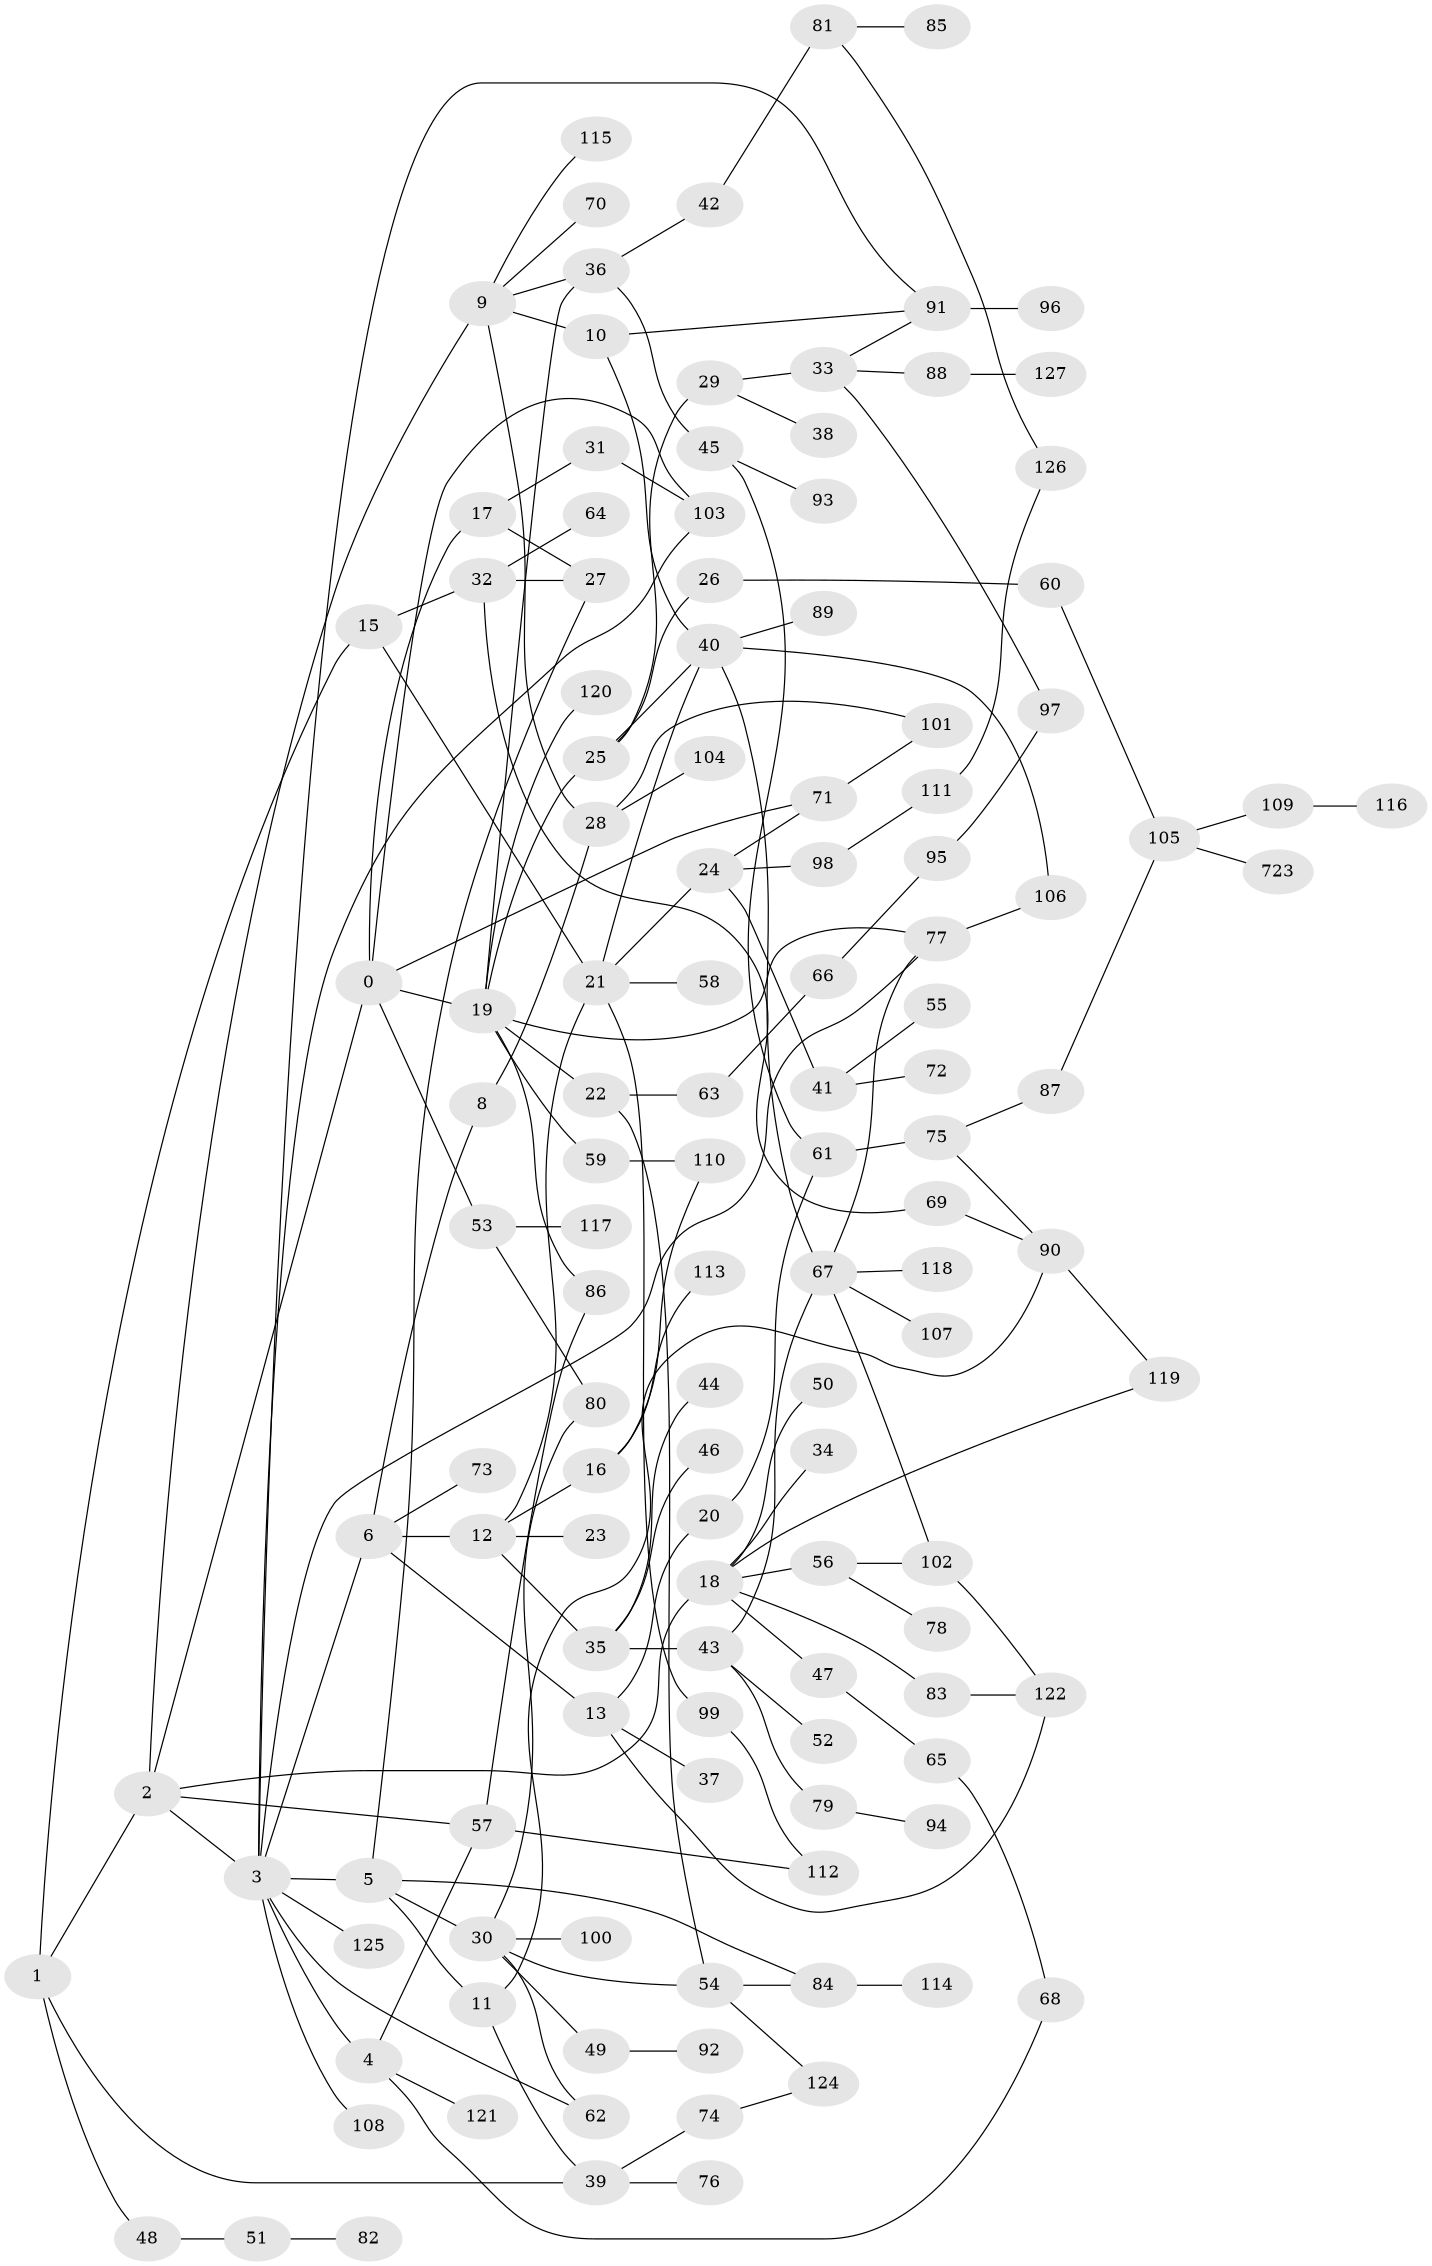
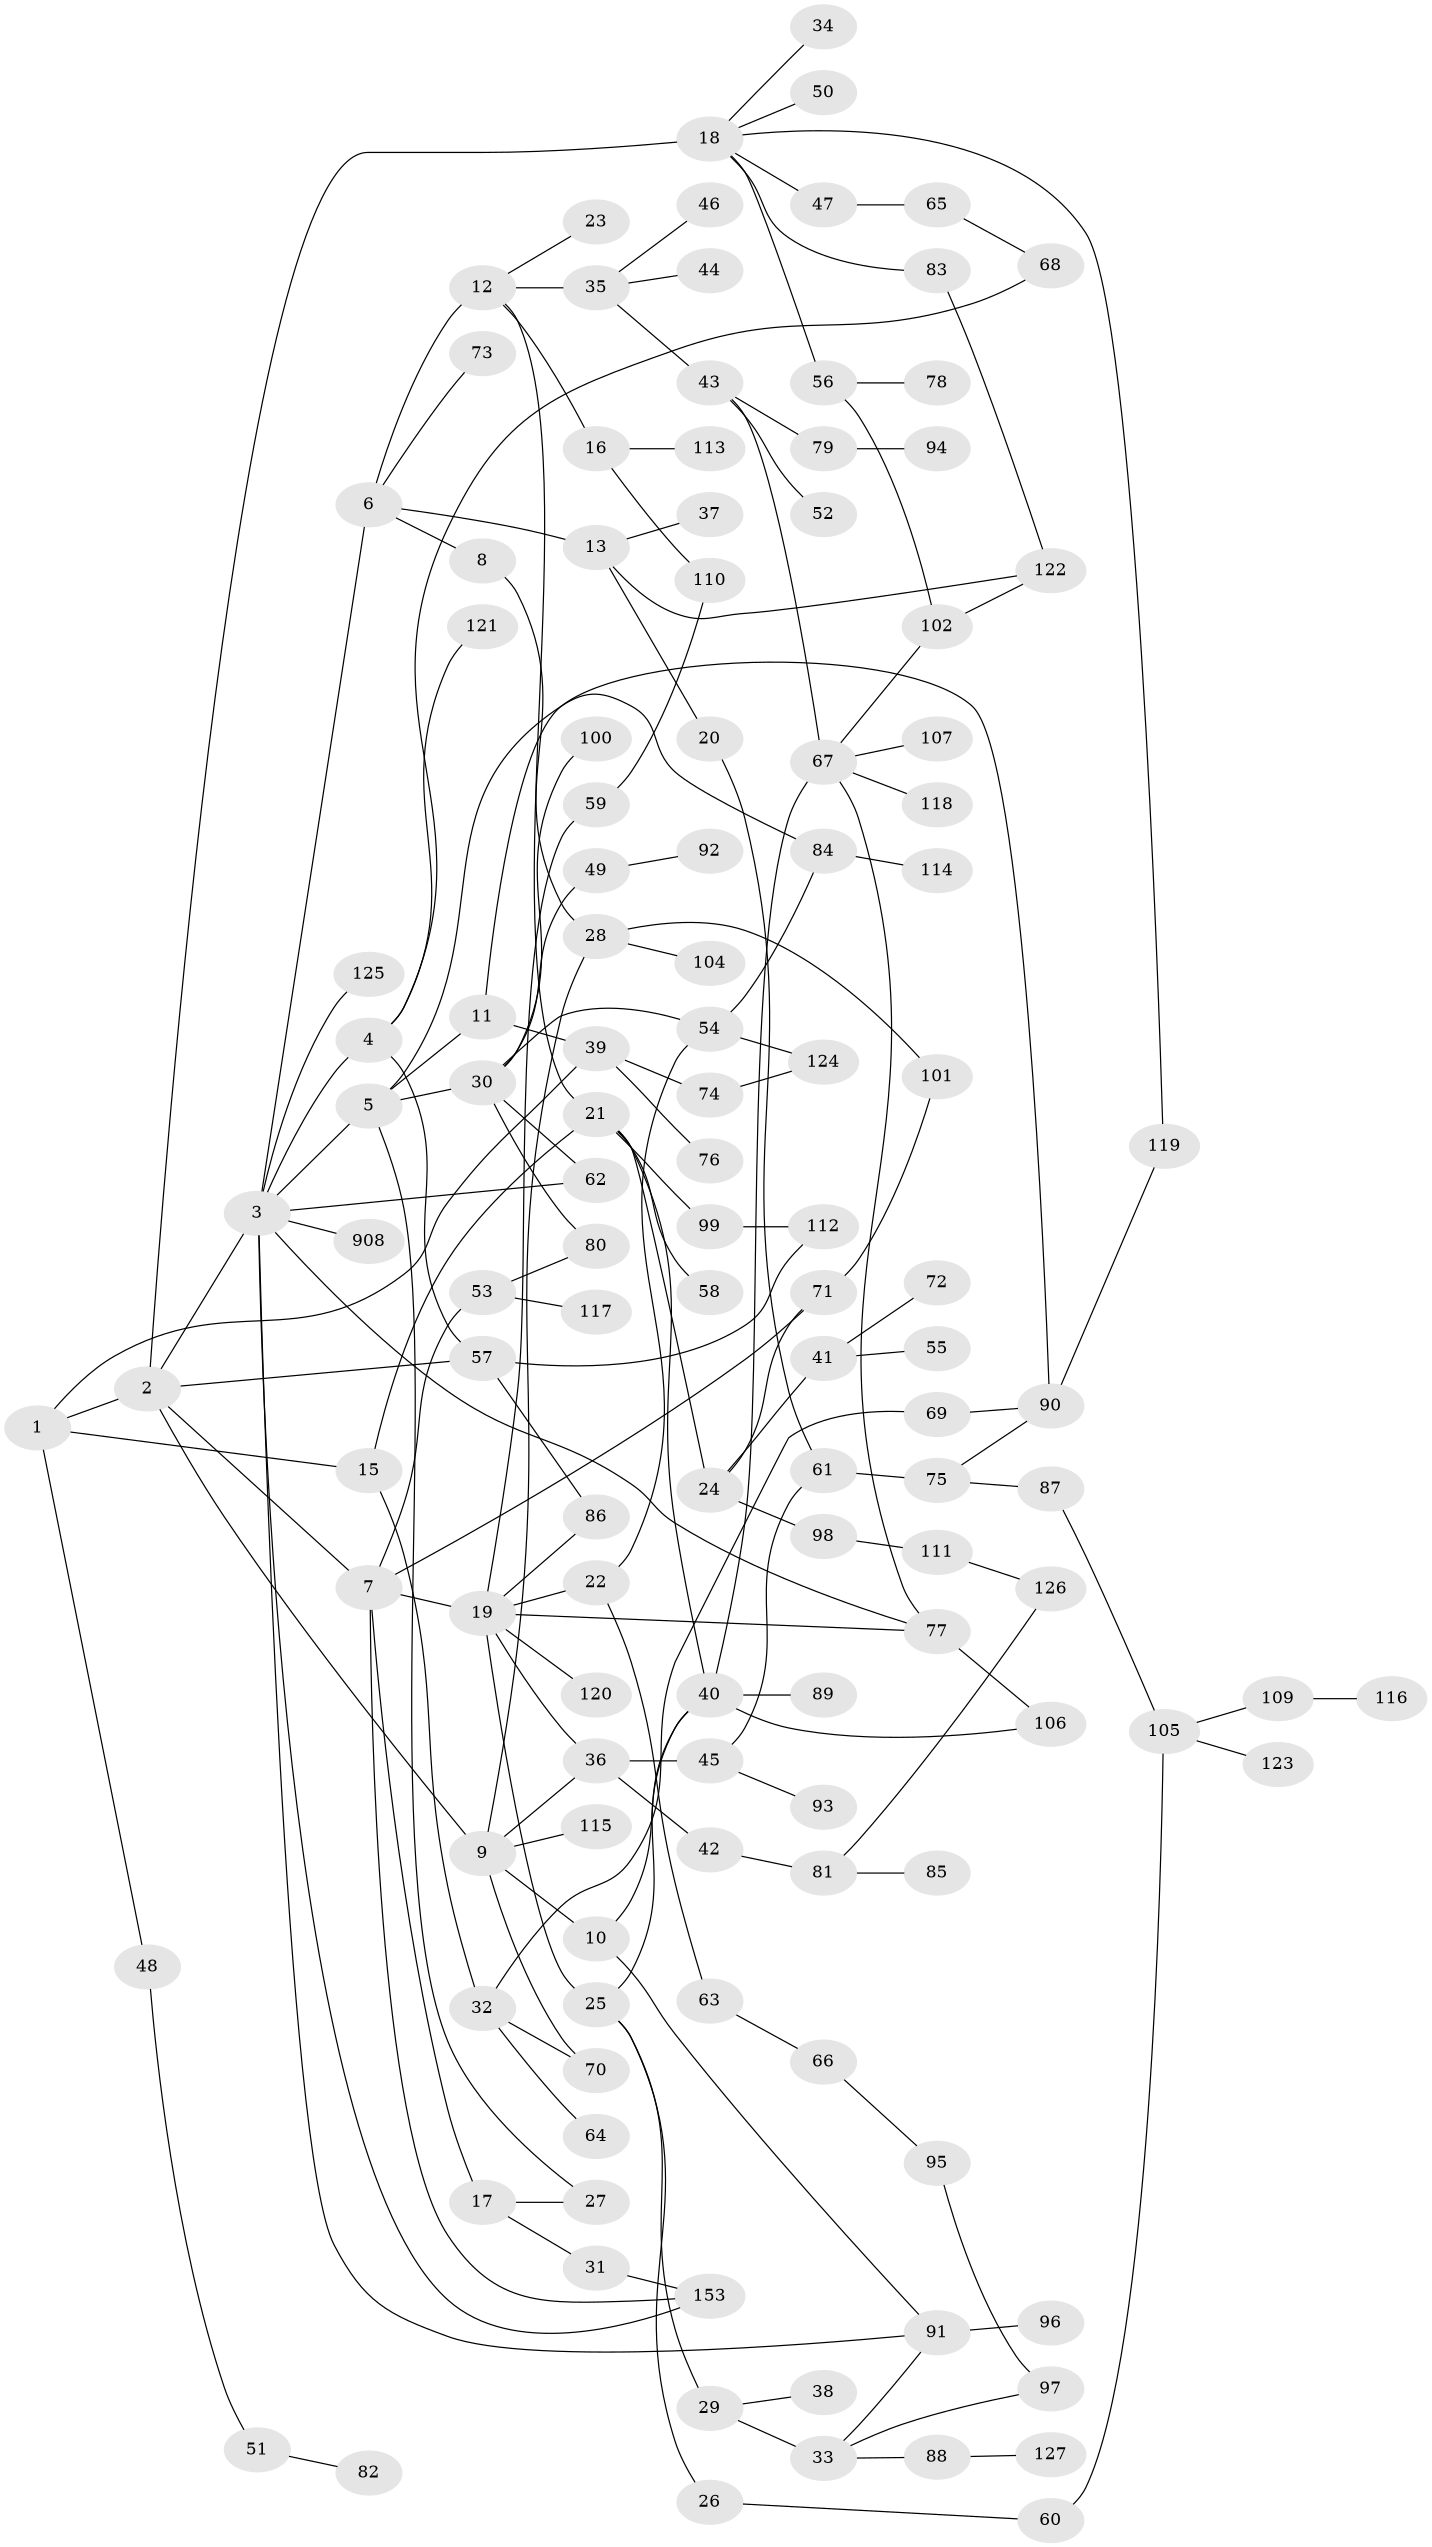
node "103": label "103" -> "153"
edge "32" -- "27": now "32" -- "70"
node "723": label "723" -> "123"
node "0": label "0" -> "7"
node "108": label "108" -> "908"
